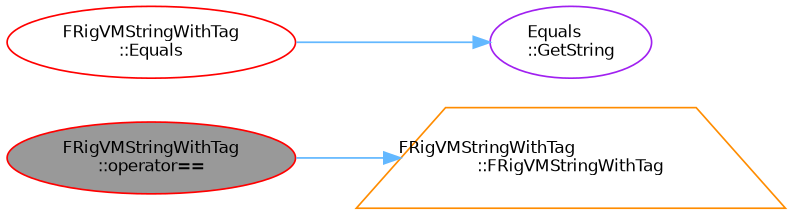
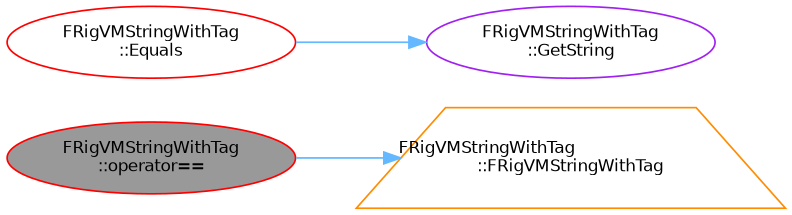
node "Equals ::GetString": label "Equals ::GetString" -> "FRigVMStringWithTag ::GetString"
